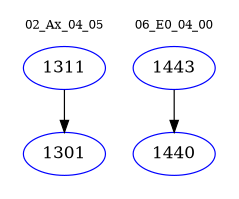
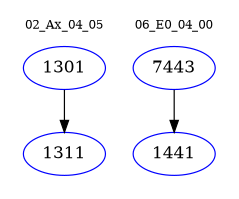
node "1443": label "1443" -> "7443"
edge "1311" -> "1301": reversed
node "1440": label "1440" -> "1441"
